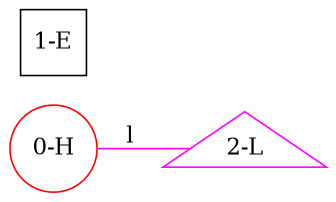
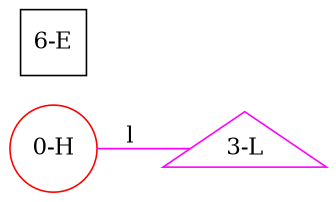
node "1-E": label "1-E" -> "6-E"
node "2-L": label "2-L" -> "3-L"
